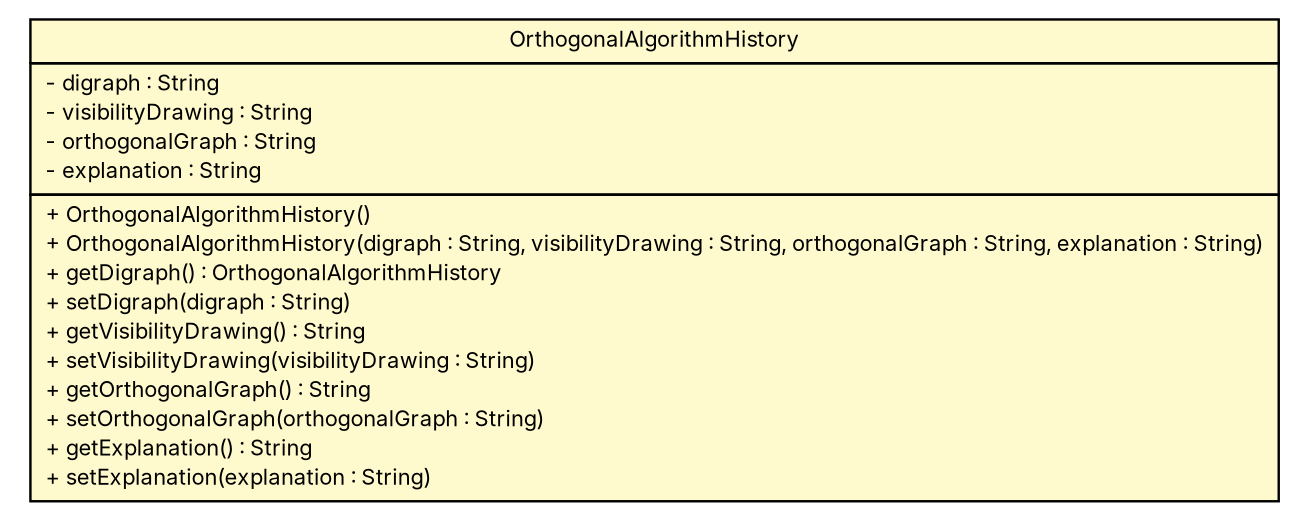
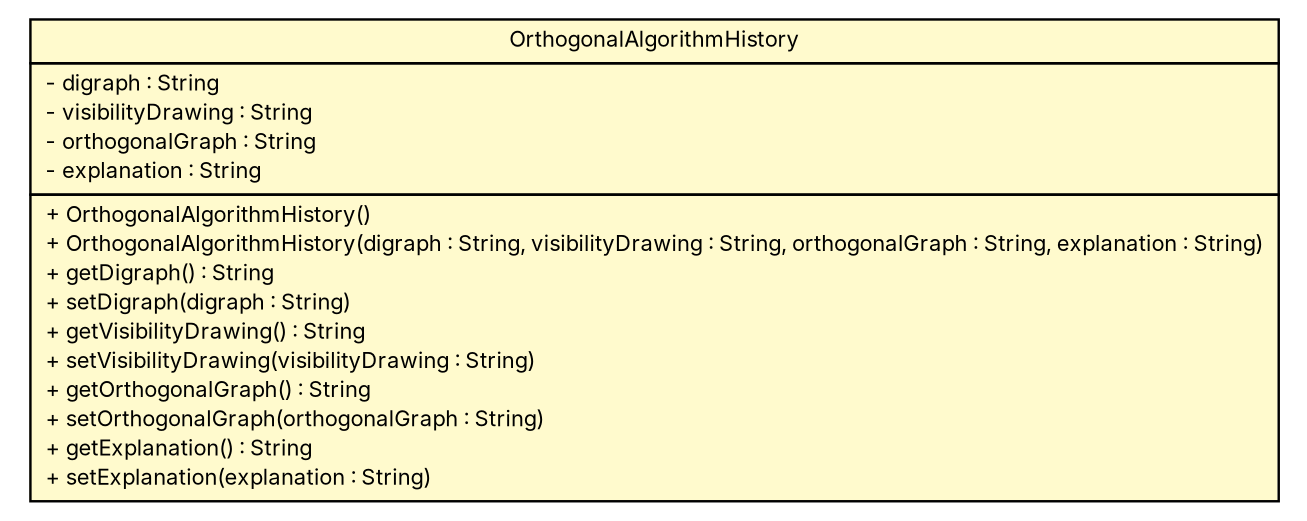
node "OrthogonalAlgorithmHistory": text "+ getDigraph() : OrthogonalAlgorithmHistory" -> "+ getDigraph() : String"
